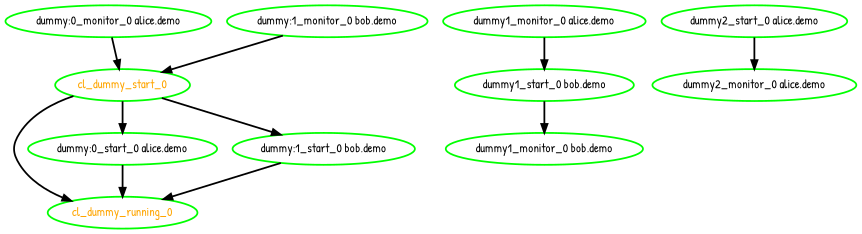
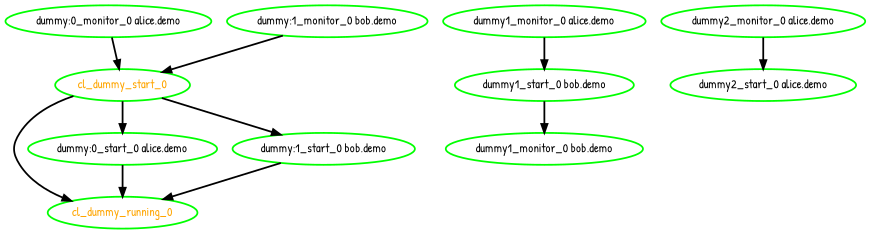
edge "dummy2_start_0 alice.demo" -> "dummy2_monitor_0 alice.demo": reversed
